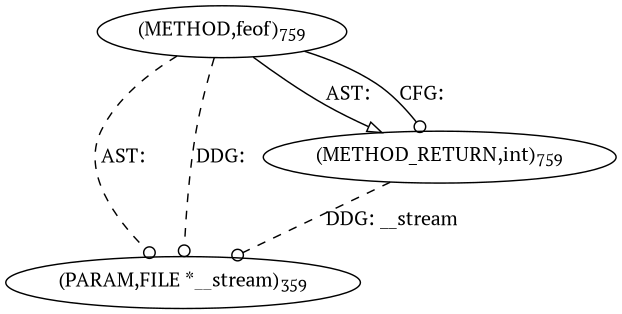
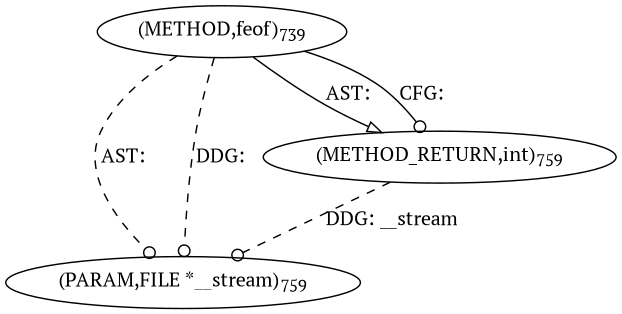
node "(METHOD,feof)": text "759" -> "739"
node "(PARAM,FILE *__stream)": text "359" -> "759"
